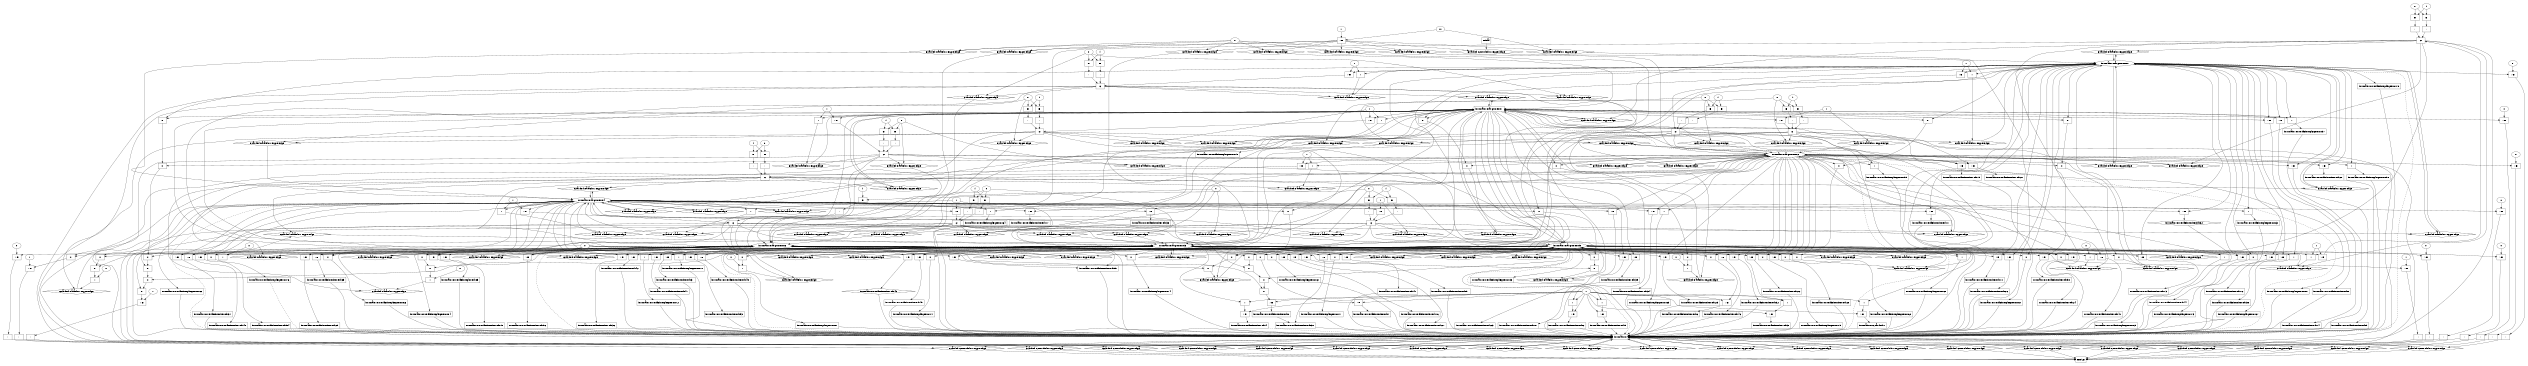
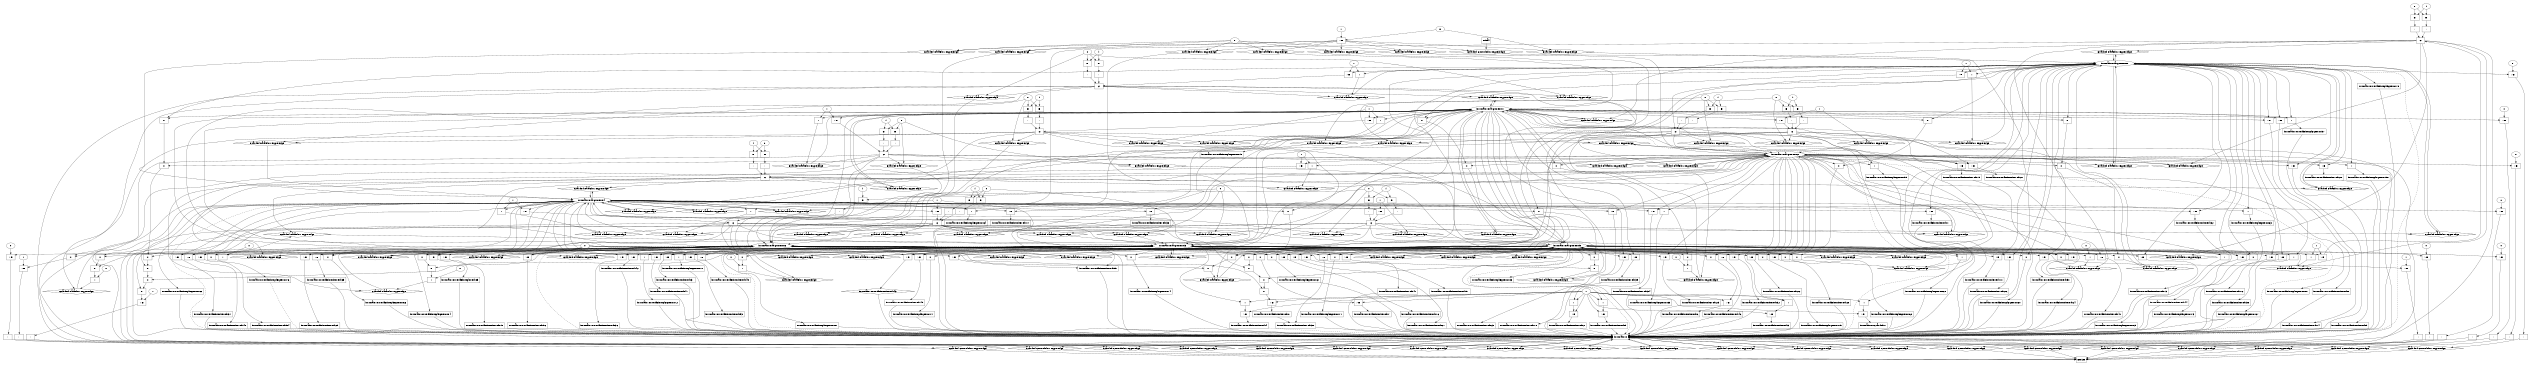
node "inv_main18_argument_1": shape box -> ellipse
node "inv_main18_VerifHintInitPred_32": shape diamond -> box
